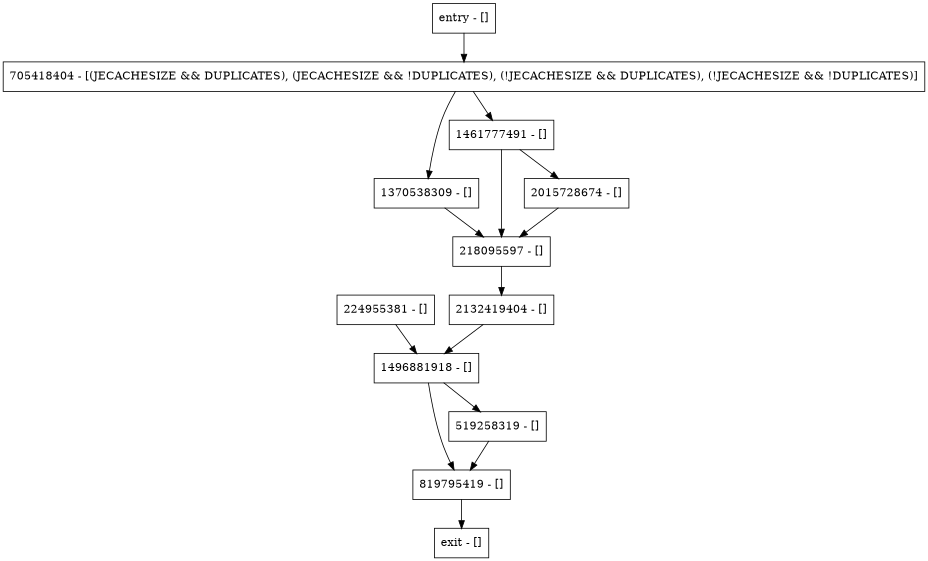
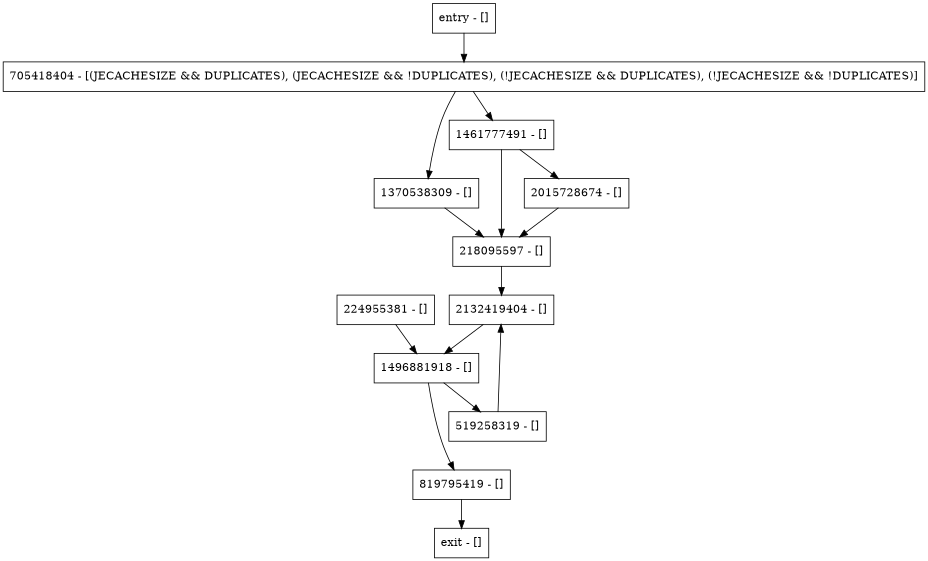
edge "519258319 - []" -> "819795419 - []": now "519258319 - []" -> "2132419404 - []"
